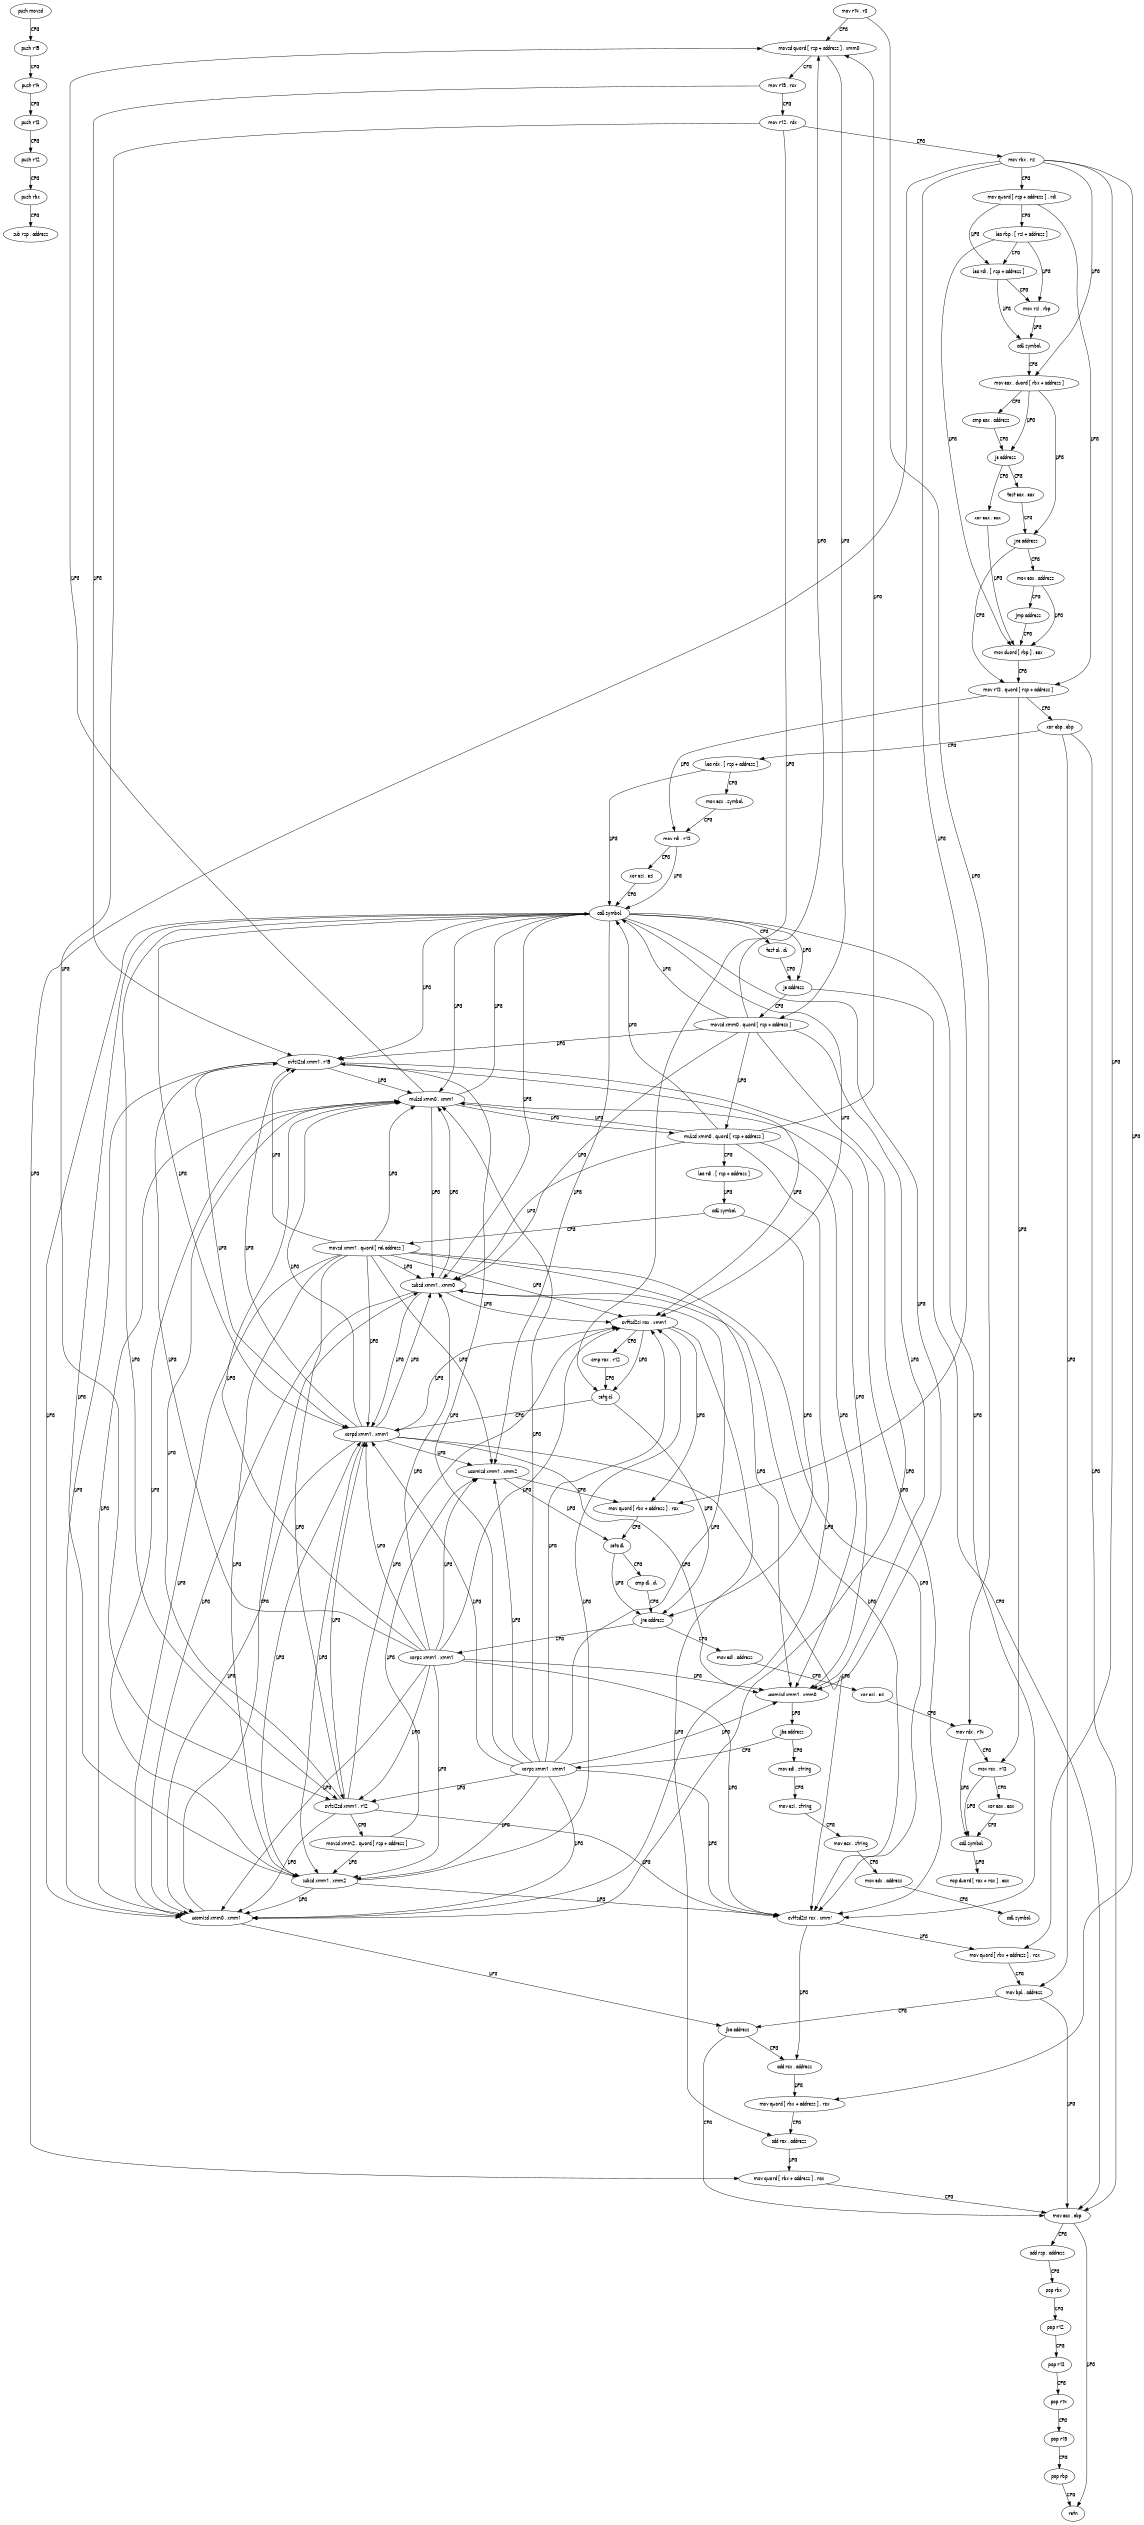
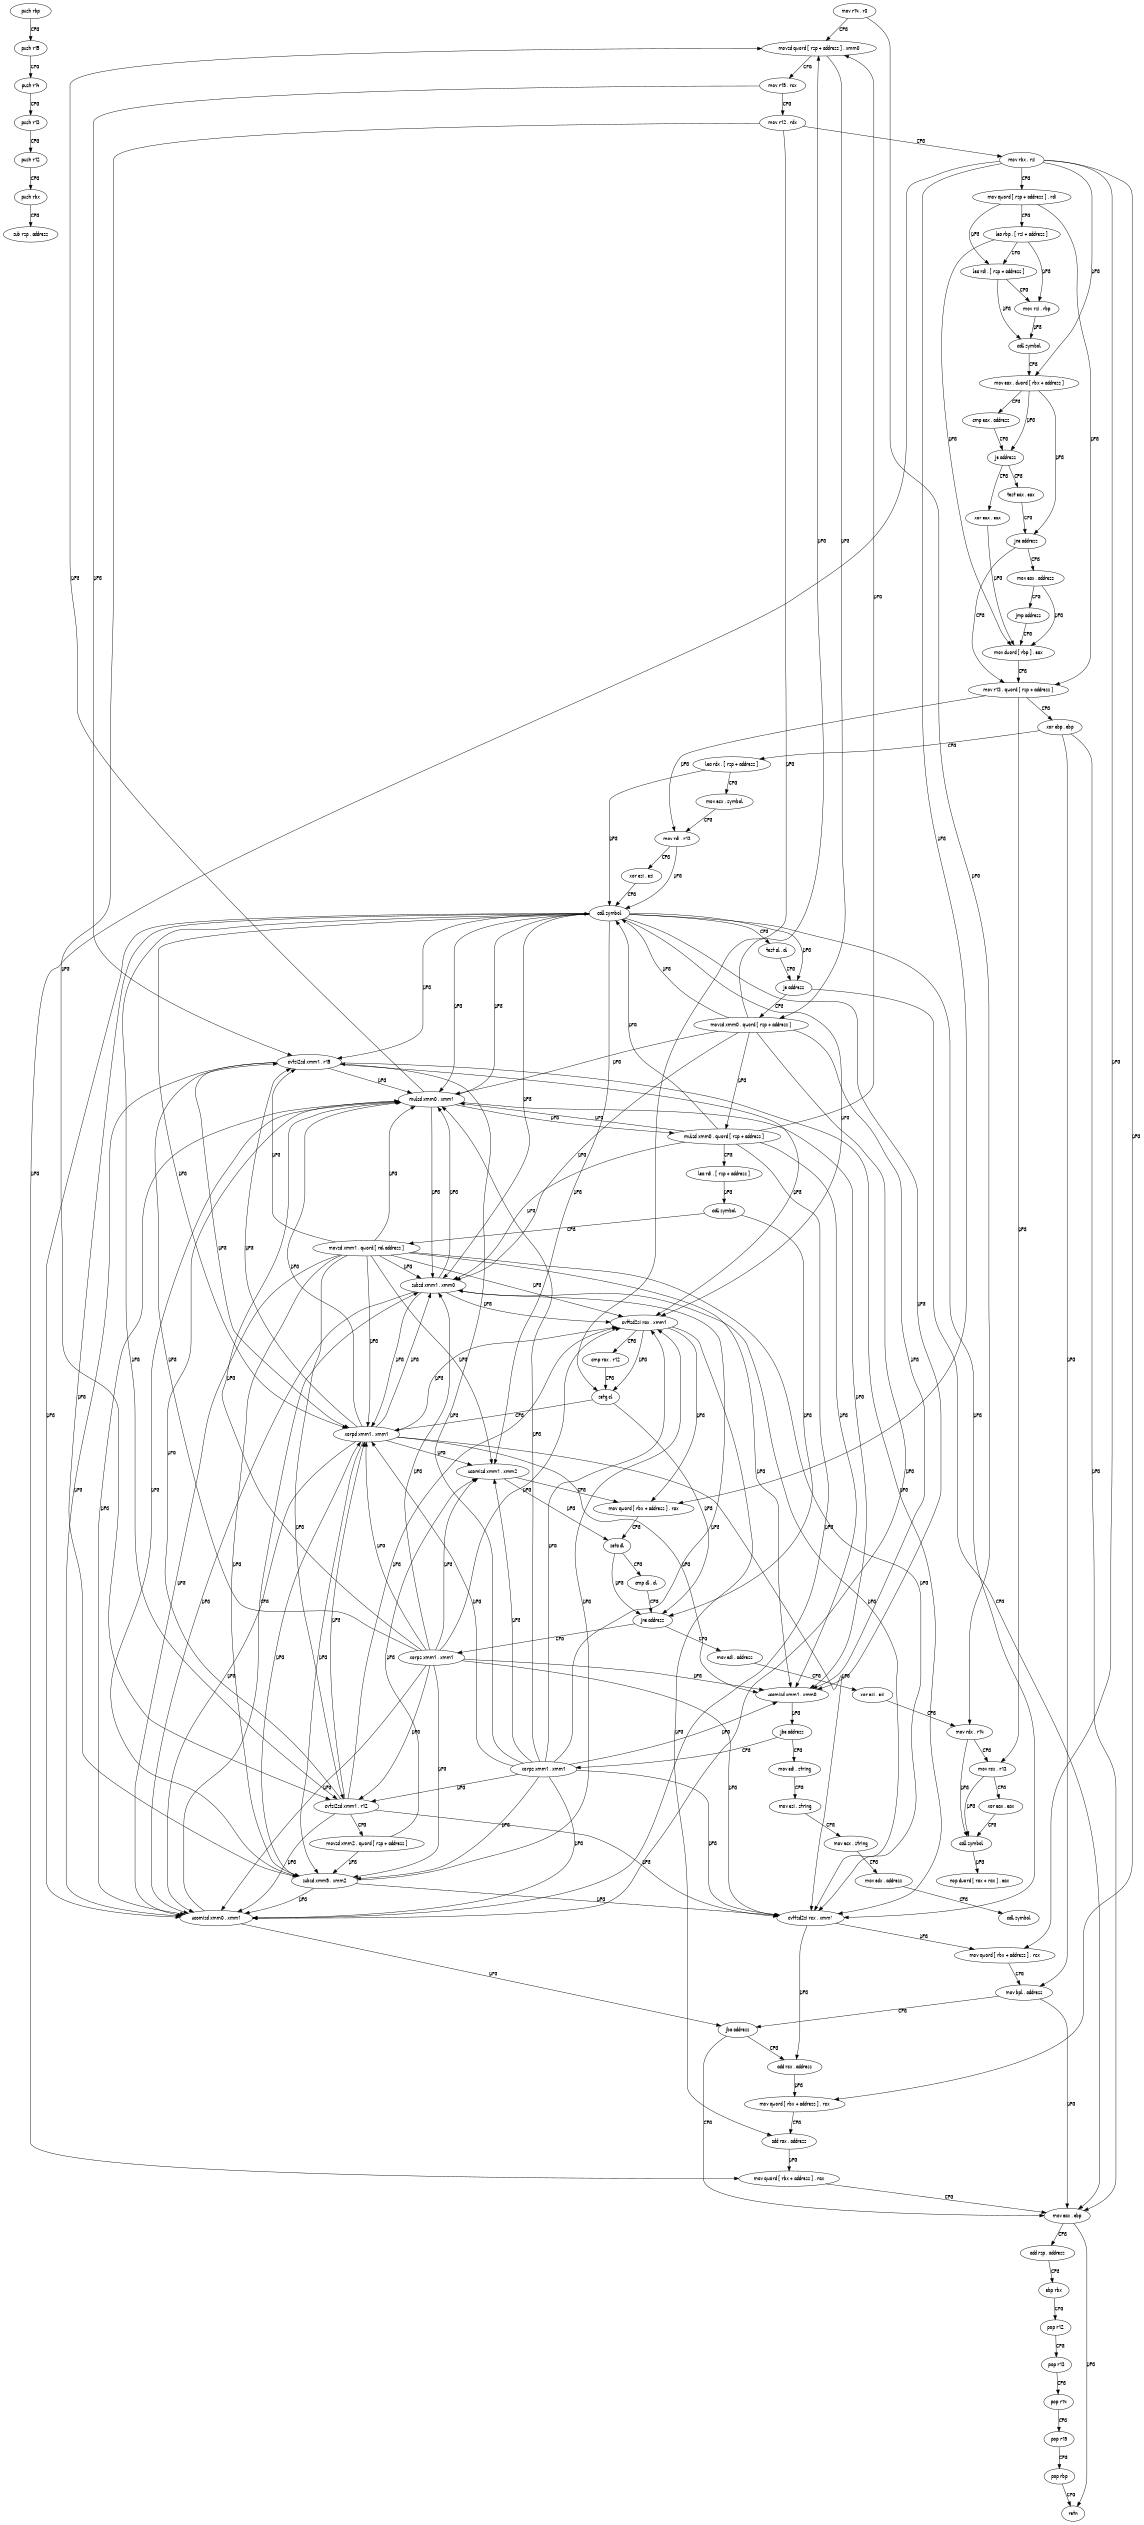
node "push movsd": label "push movsd" -> "push rbp"
edge "movsd xmm0 , qword [ rsp + address ]" -> "cvtsi2sd xmm1 , r15": now "movsd xmm0 , qword [ rsp + address ]" -> "mulsd xmm0 , xmm1"
node "subsd xmm1 , xmm2": label "subsd xmm1 , xmm2" -> "subsd xmm5 , xmm2"
node "pop rbx": label "pop rbx" -> "ebp rbx"
